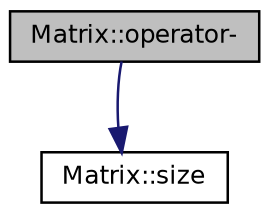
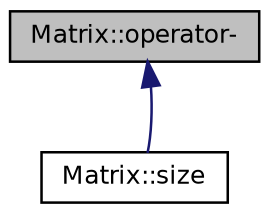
edge "Matrix::operator-" -> "Matrix::size": reversed
